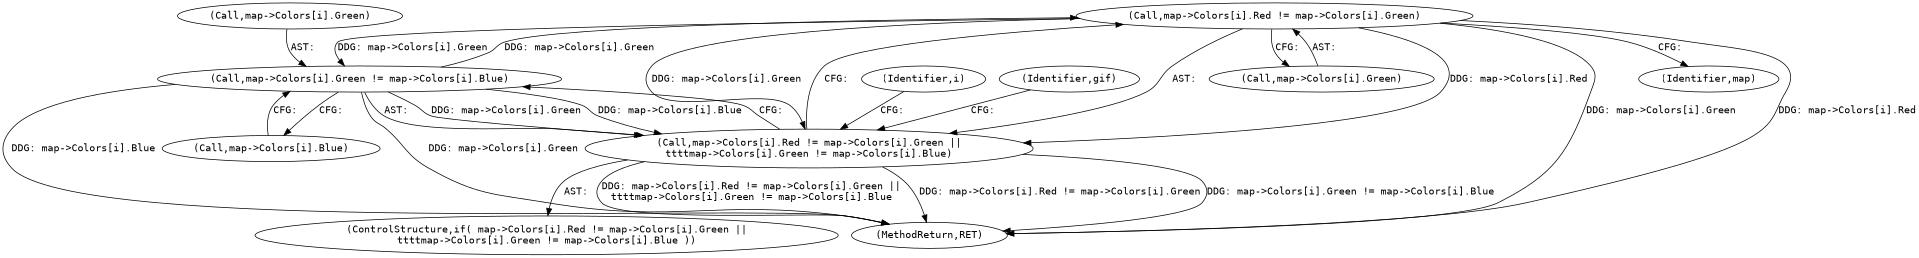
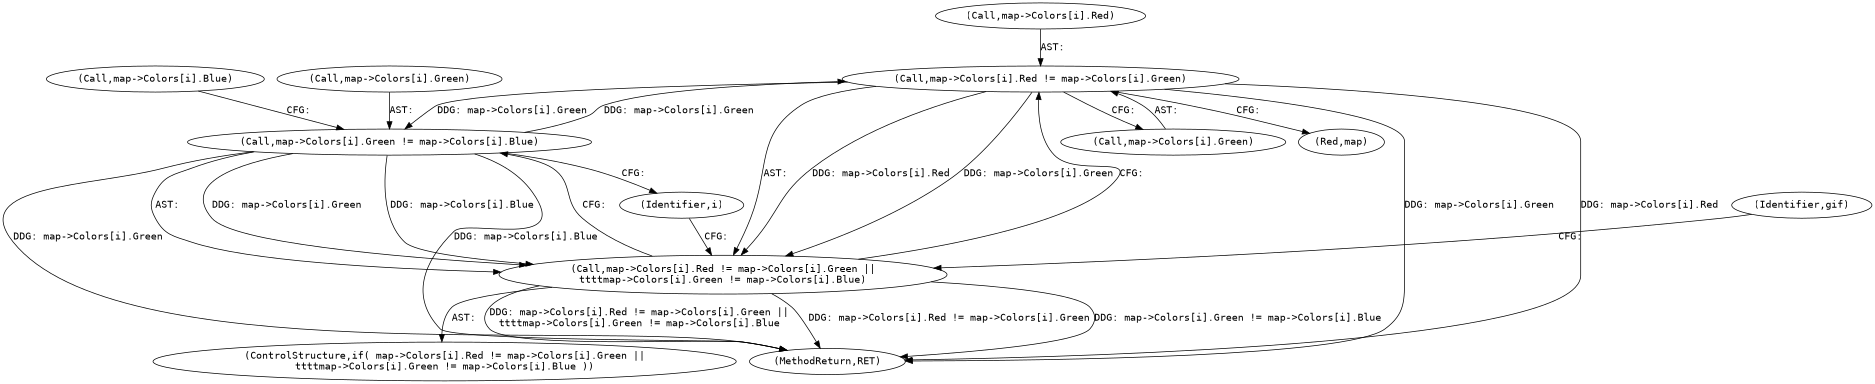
node "(Call,map->Colors[i].Red)": added
node "(Identifier,map)": label "(Identifier,map)" -> "(Red,map)"
edge "(Call,map->Colors[i].Green != map->Colors[i].Blue)" -> "(Call,map->Colors[i].Blue)": now "(Call,map->Colors[i].Green != map->Colors[i].Blue)" -> "(Identifier,i)"
